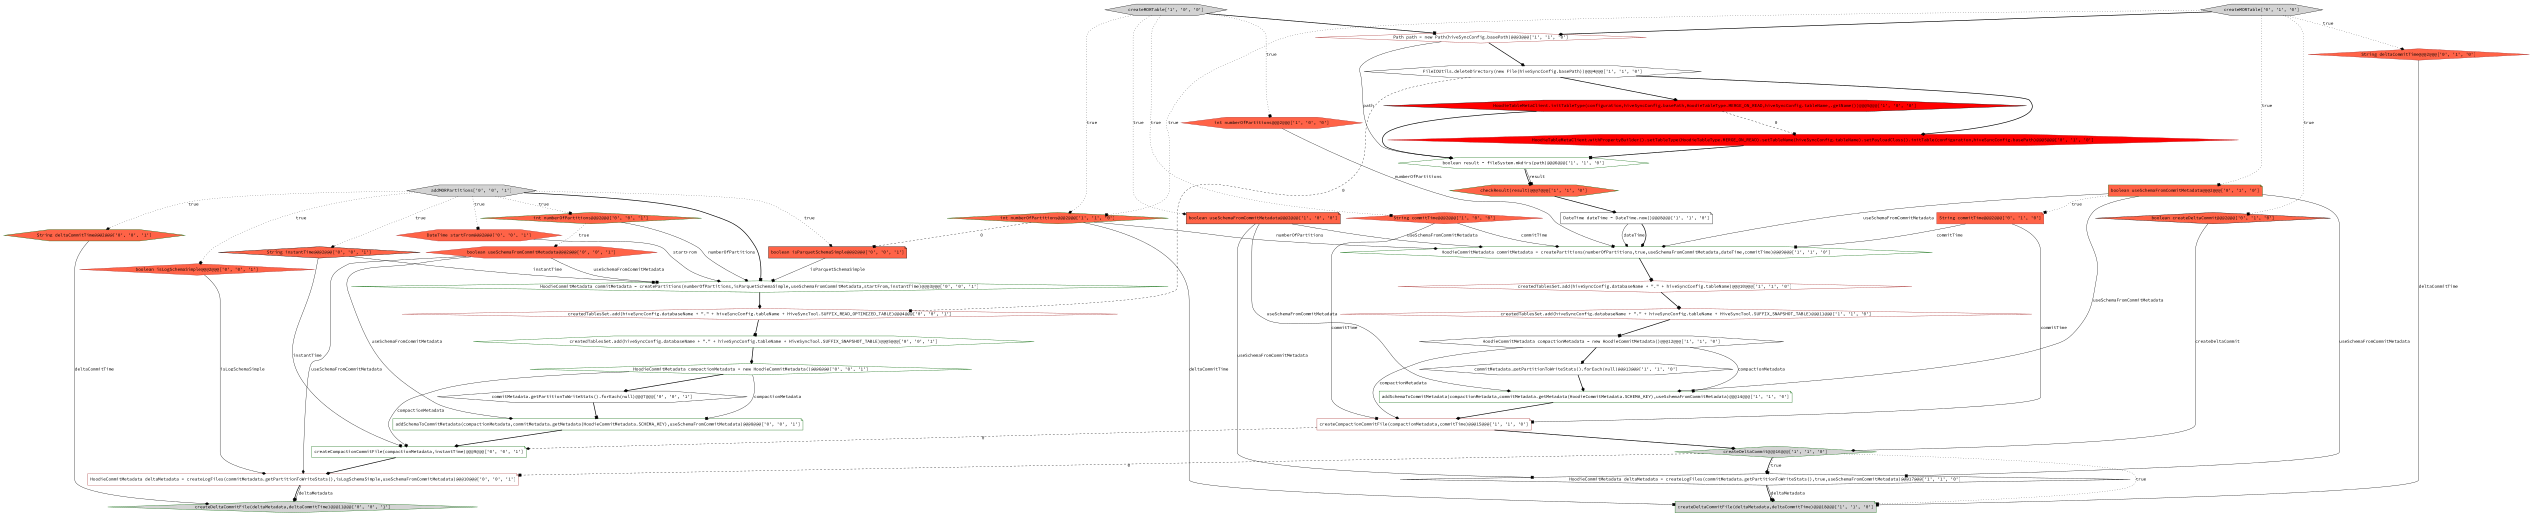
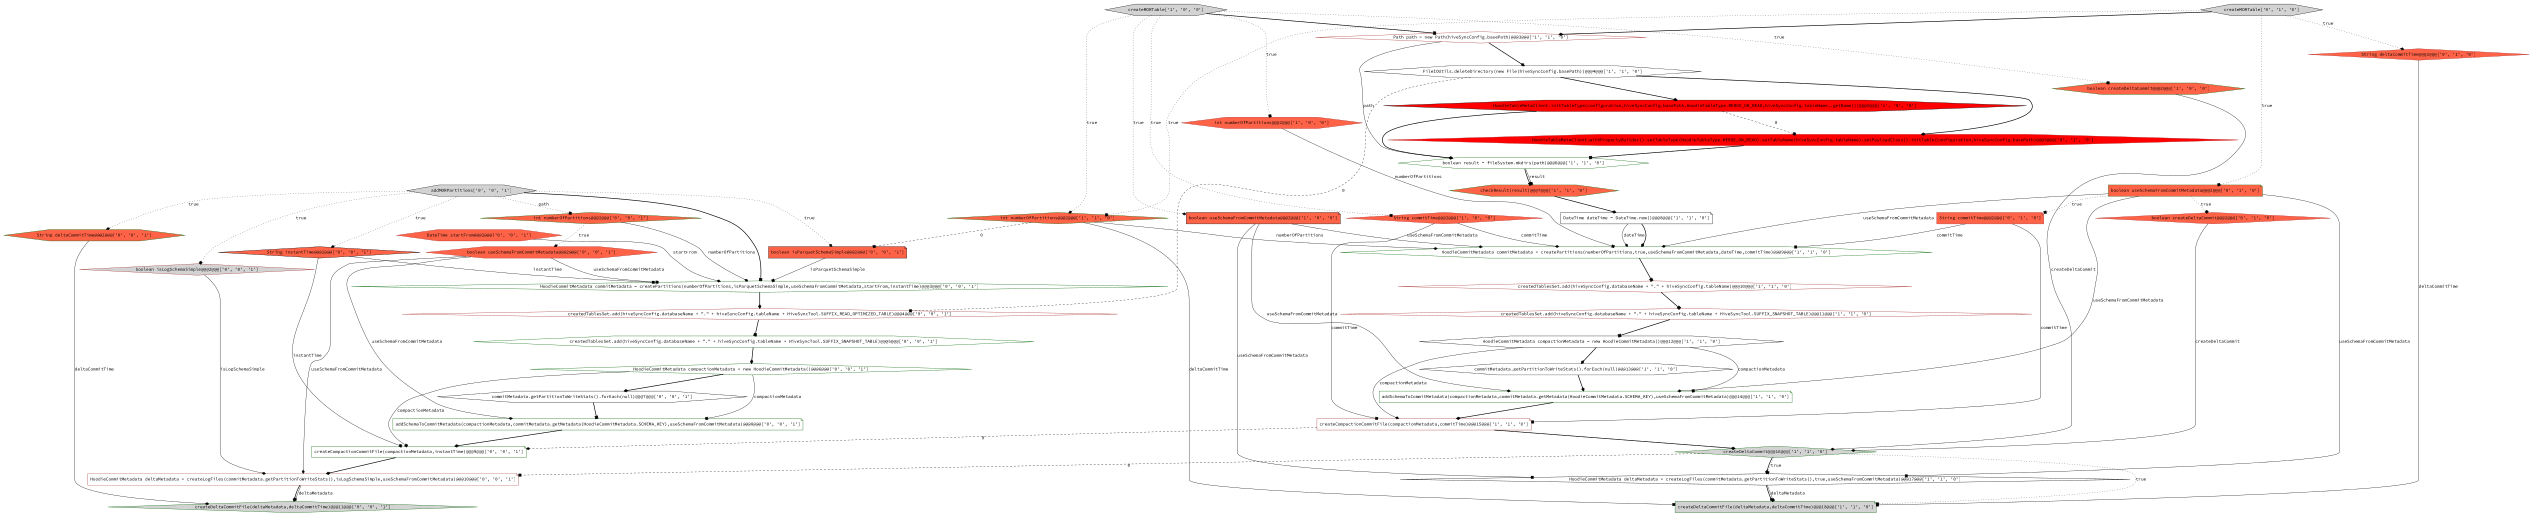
node "boolean createDeltaCommit@@@2@@@['1', '0', '0']": added
edge "createMORTable['0', '1', '0']" -> "boolean createDeltaCommit@@@2@@@['0', '1', '0']": now "boolean useSchemaFromCommitMetadata@@@2@@@['0', '1', '0']" -> "boolean createDeltaCommit@@@2@@@['0', '1', '0']"
edge "addMORPartitions['0', '0', '1']" -> "int numberOfPartitions@@@2@@@['0', '0', '1']": label "true" -> "path"
edge "addMORPartitions['0', '0', '1']" -> "DateTime startFrom@@@2@@@['0', '0', '1']": removed, label "true"
node "boolean createDeltaCommit@@@2@@@['0', '1', '0']": color black -> brown
node "boolean isLogSchemaSimple@@@2@@@['0', '0', '1']": fillcolor tomato -> lightgray
